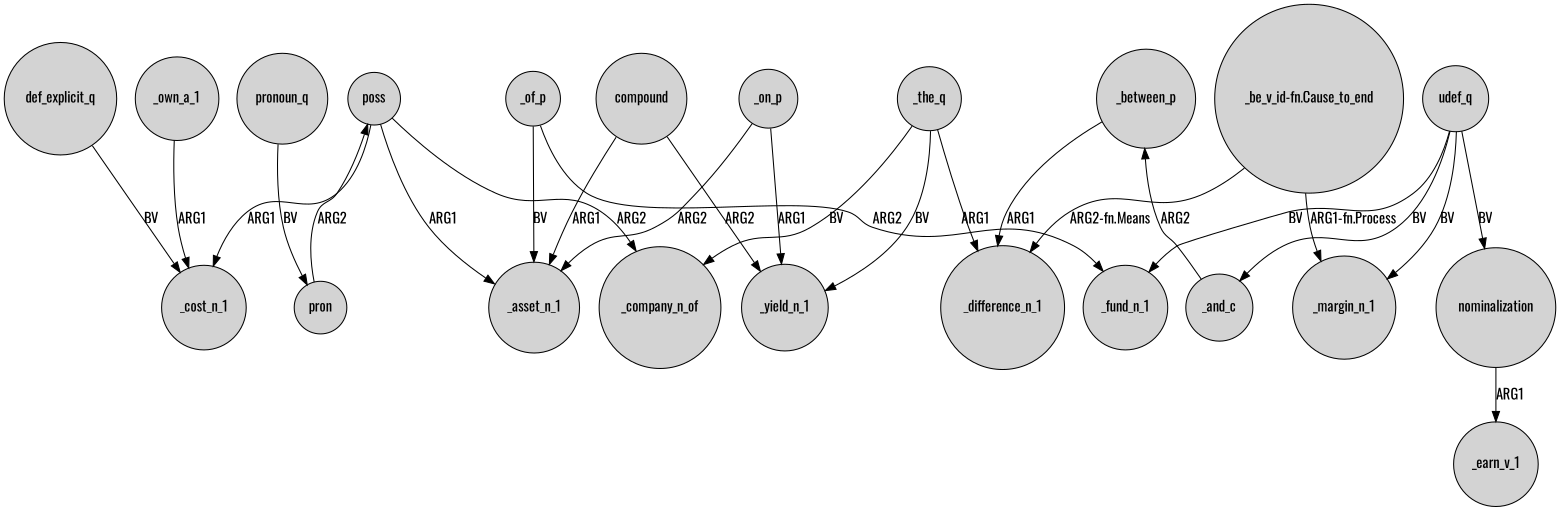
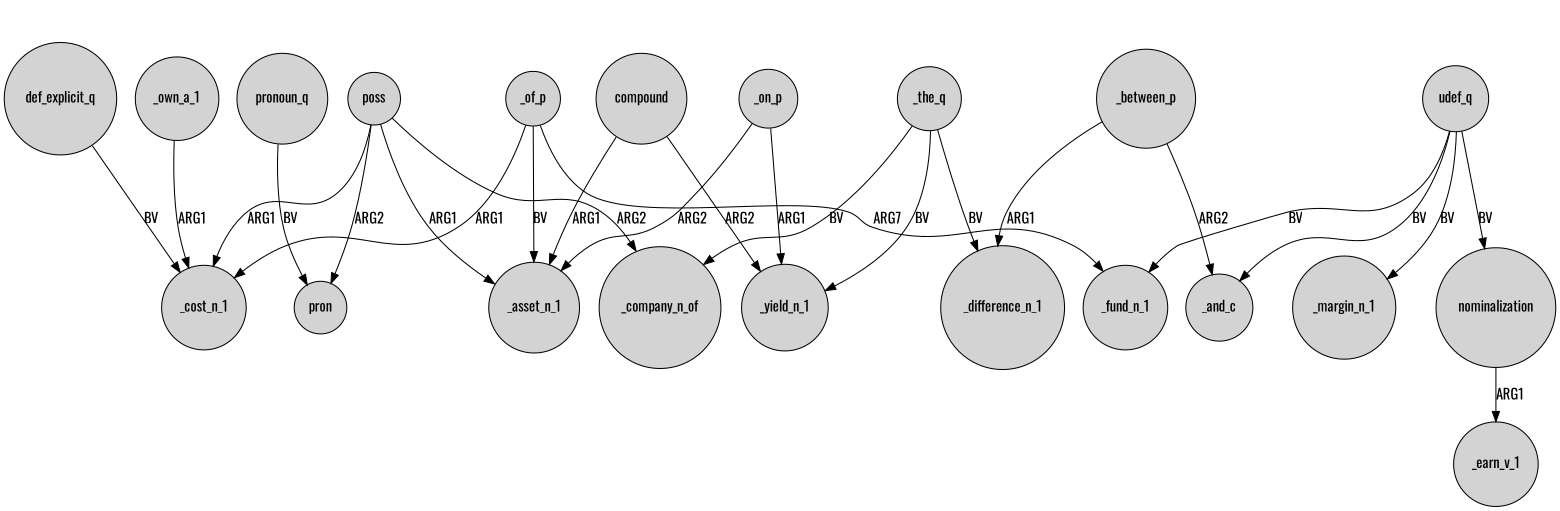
node "_be_v_id-fn.Cause_to_end": removed
edge "pron" -> "poss": reversed
edge "_of_p" -> "_fund_n_1": label "ARG2" -> "ARG7"
edge "_the_q" -> "_difference_n_1": label "ARG1" -> "BV"
edge "_and_c" -> "_between_p": reversed
edge "_of_p" -> "_cost_n_1": added, label "ARG1"
